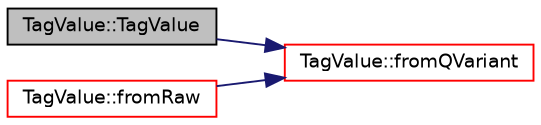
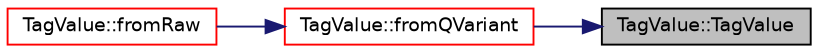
edge "TagValue::TagValue" -> "TagValue::fromQVariant": reversed
